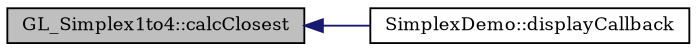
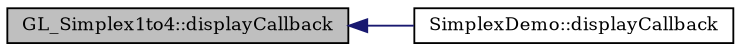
node "GL_Simplex1to4::calcClosest": label "GL_Simplex1to4::calcClosest" -> "GL_Simplex1to4::displayCallback"
